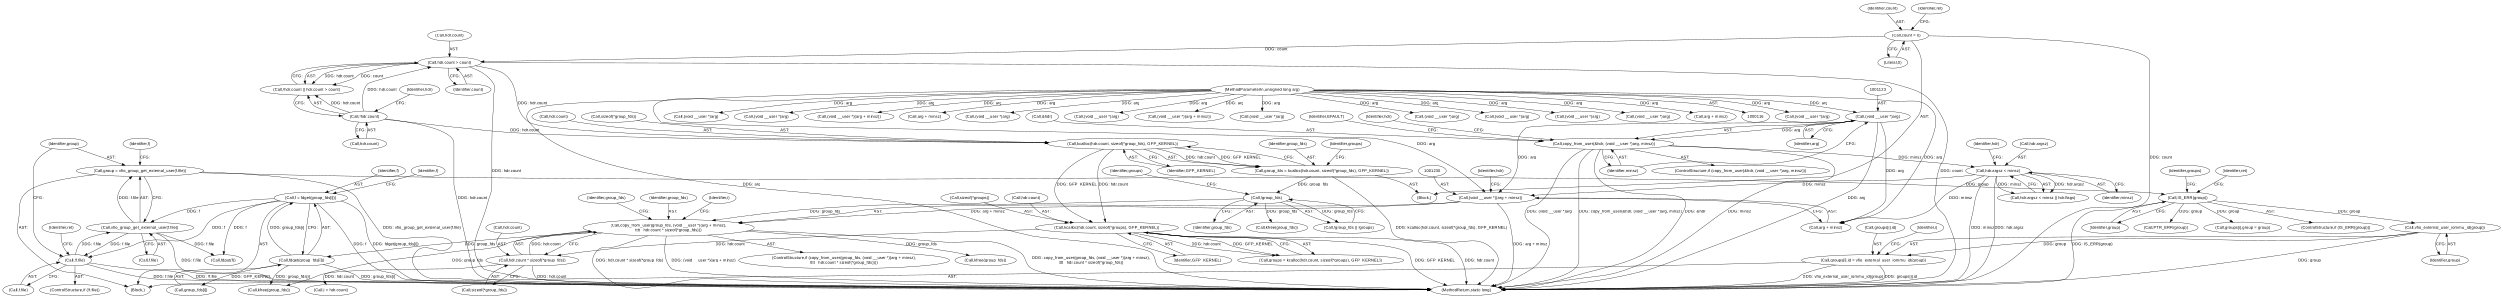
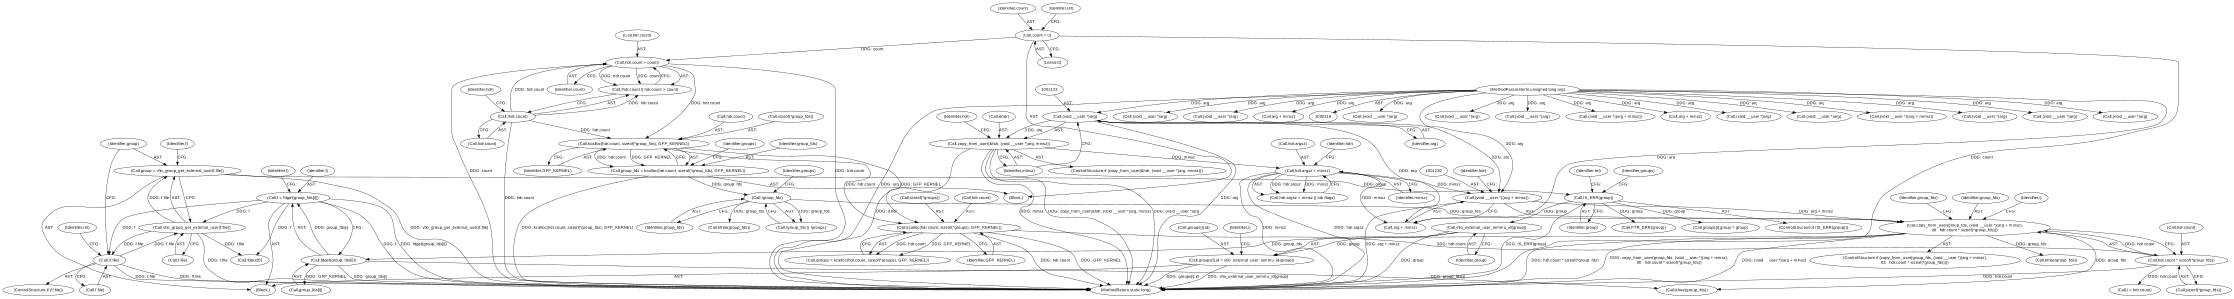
node "(Identifier,EFAULT)": removed
